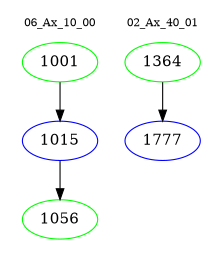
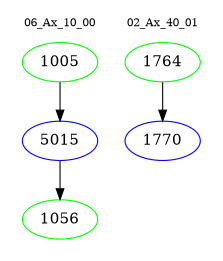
node "1001": label "1001" -> "1005"
node "1364": label "1364" -> "1764"
node "1015": label "1015" -> "5015"
node "1777": label "1777" -> "1770"
